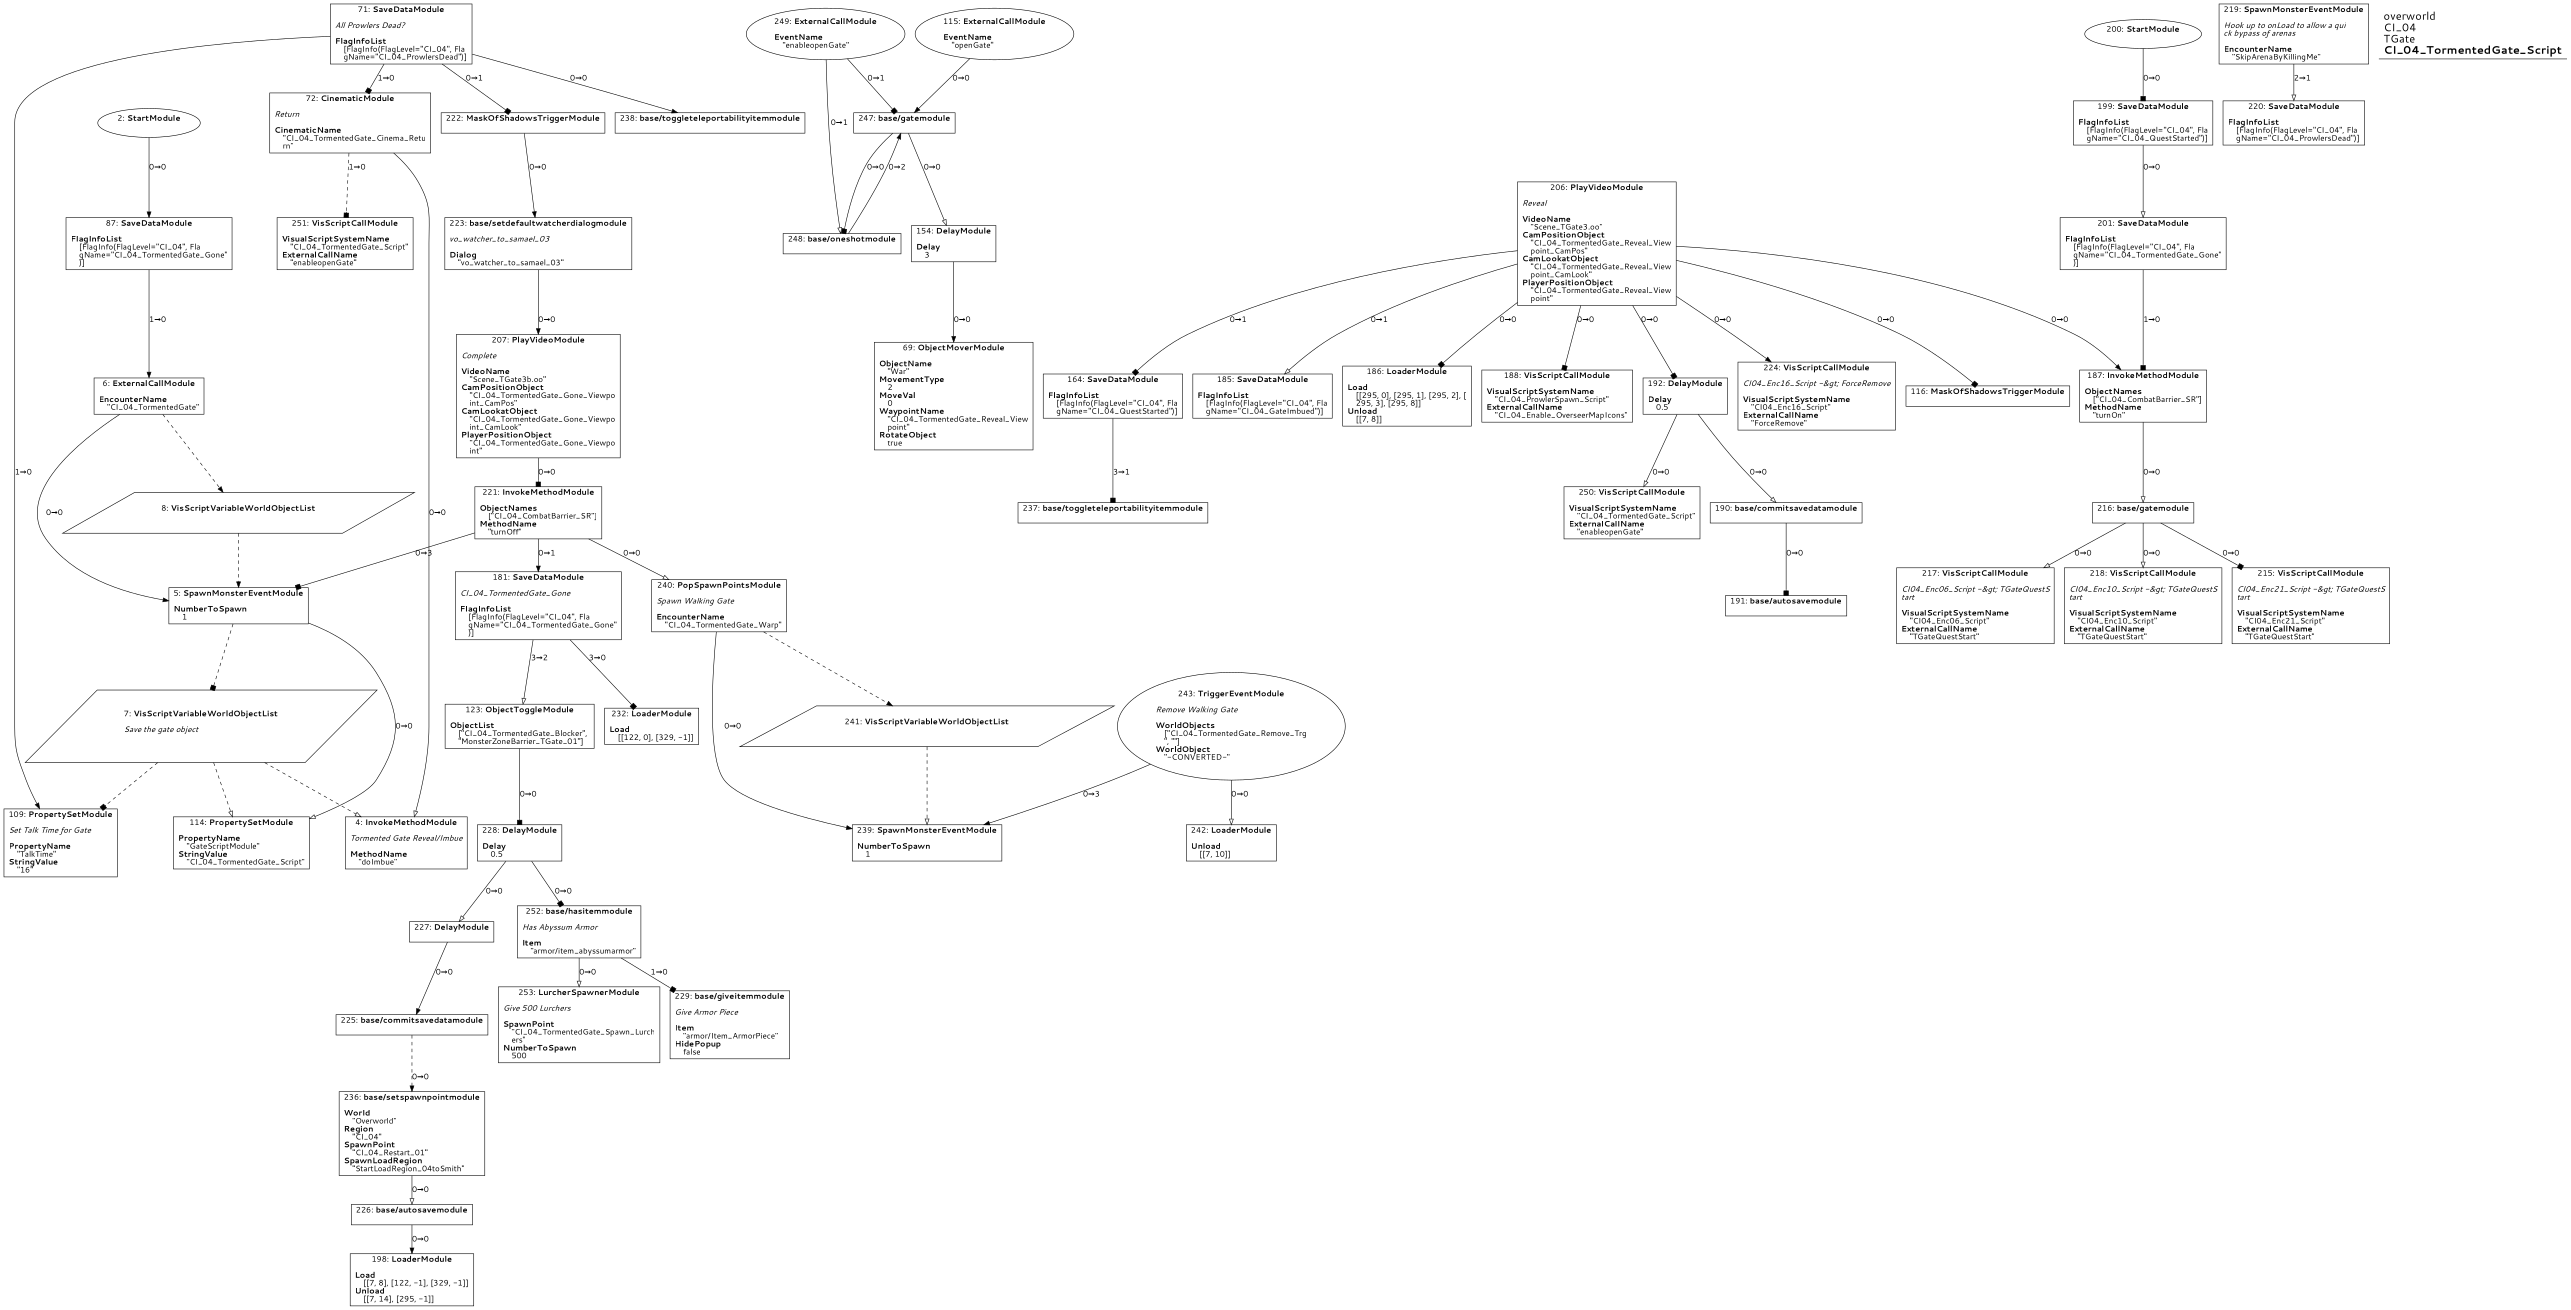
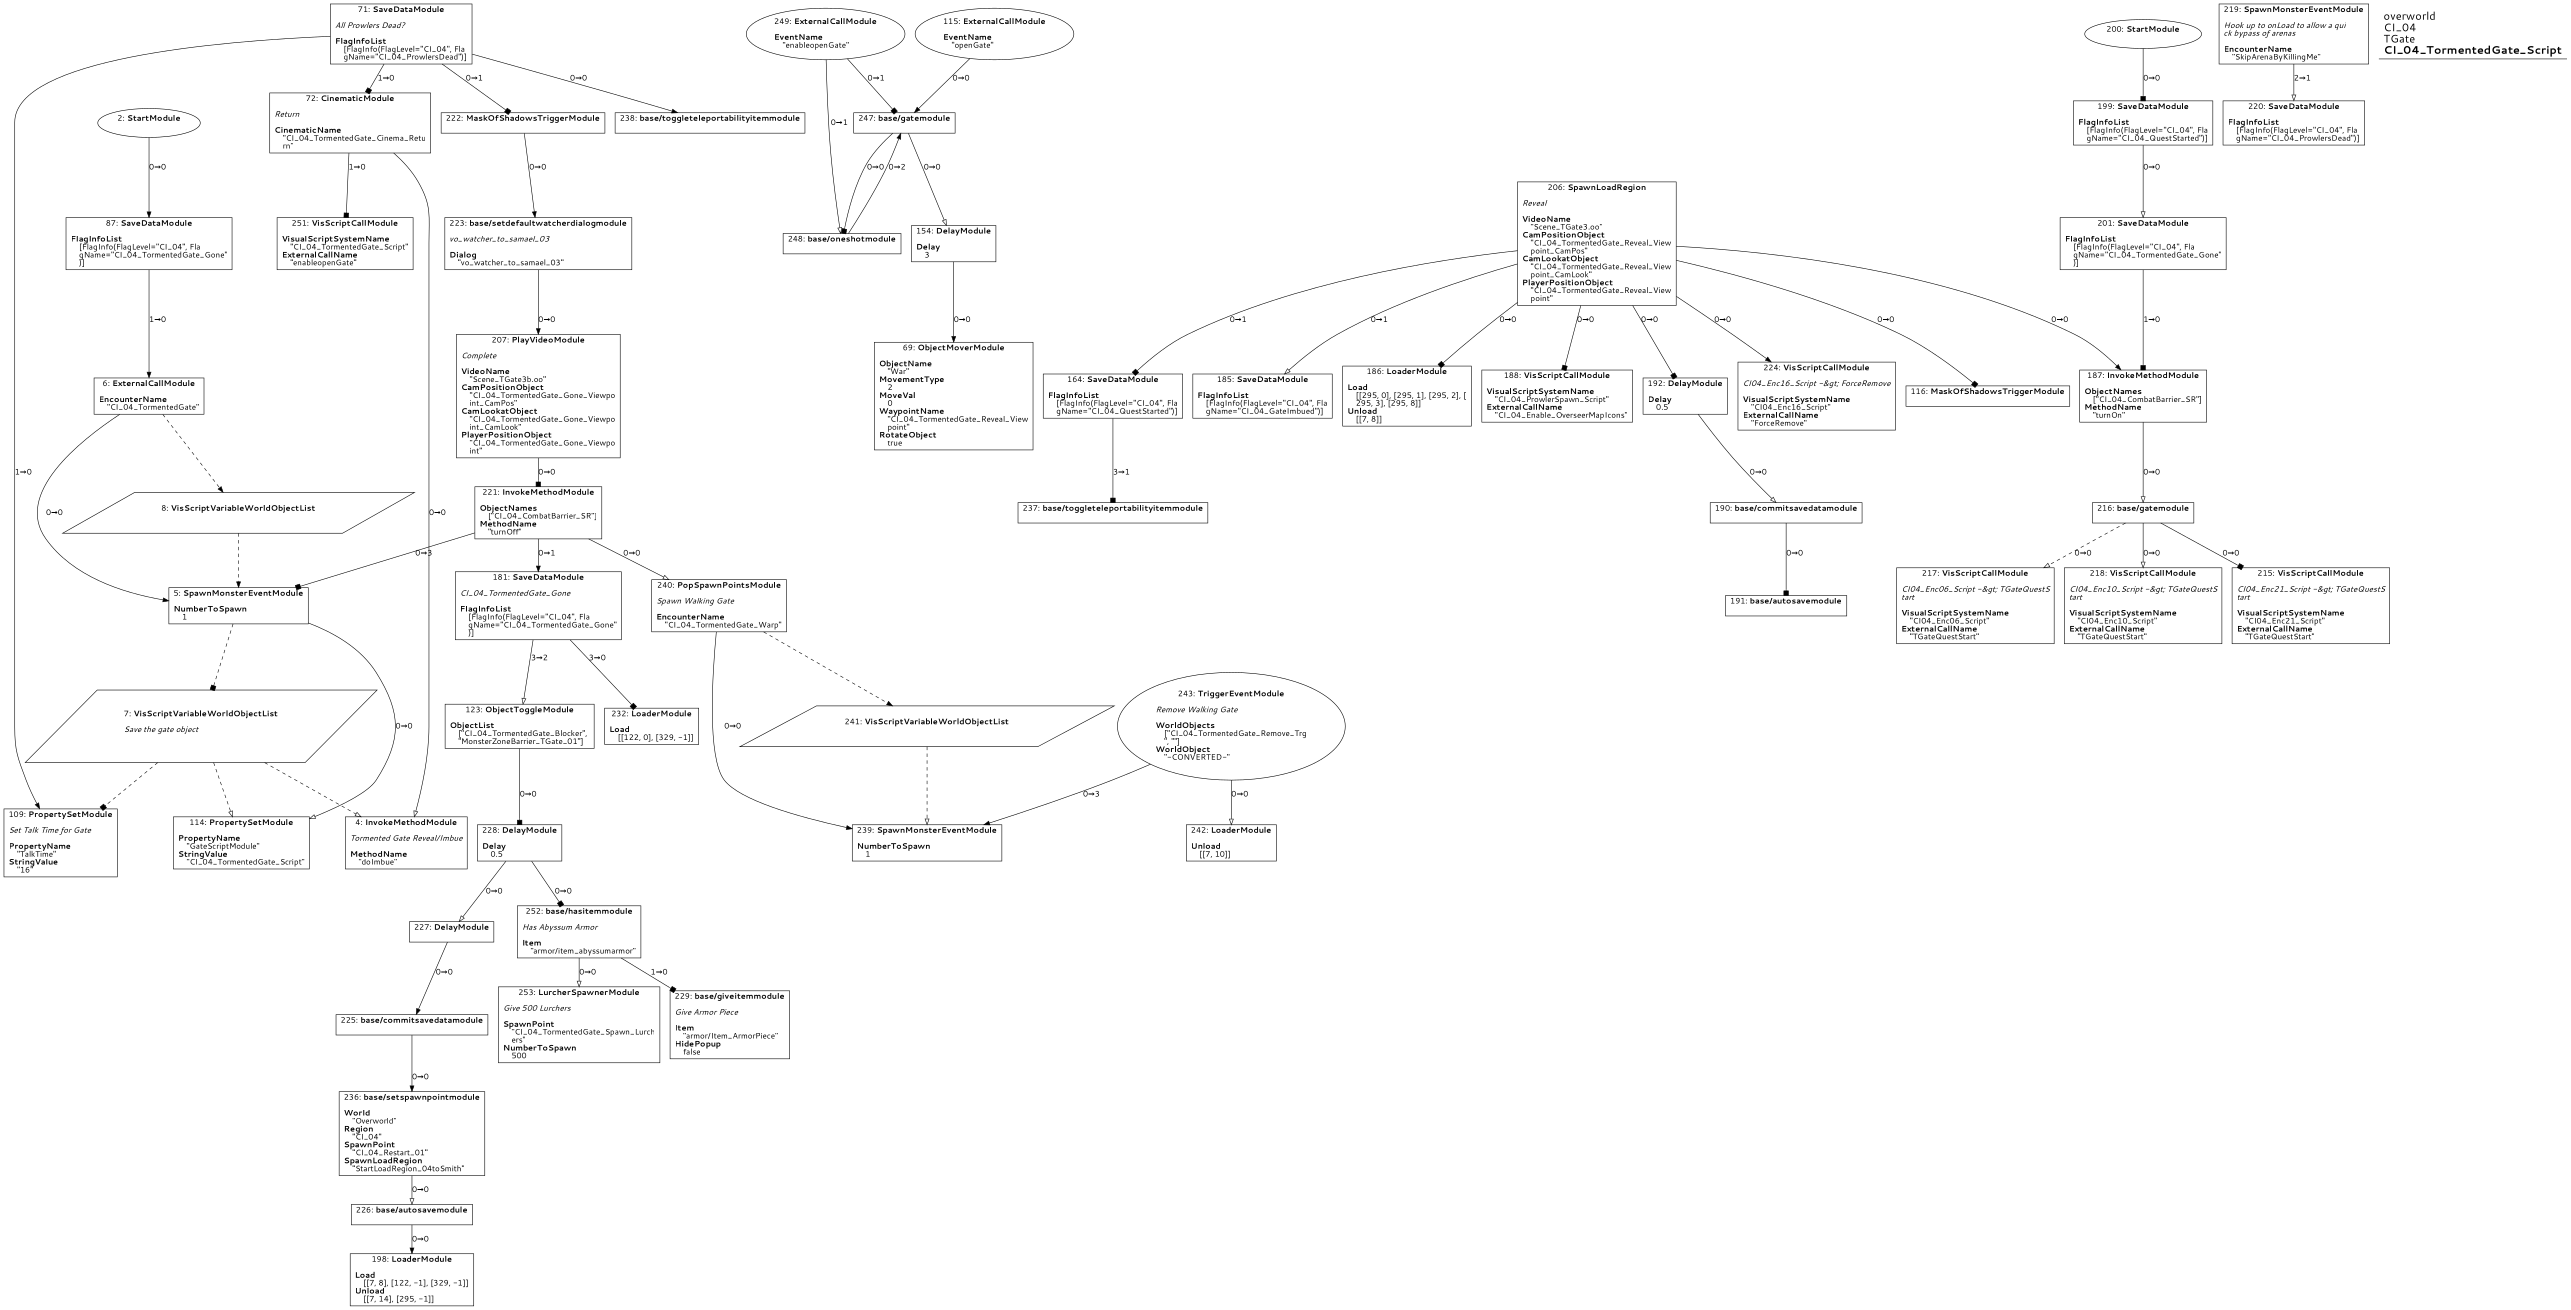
edge "72:" -> "251:": style dashed -> solid
node "206:": text "PlayVideoModule" -> "SpawnLoadRegion"
node "250:": removed
edge "216:" -> "217:": style solid -> dashed
edge "225:" -> "236:": style dashed -> solid
